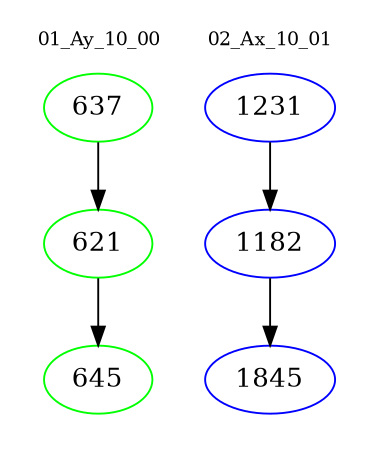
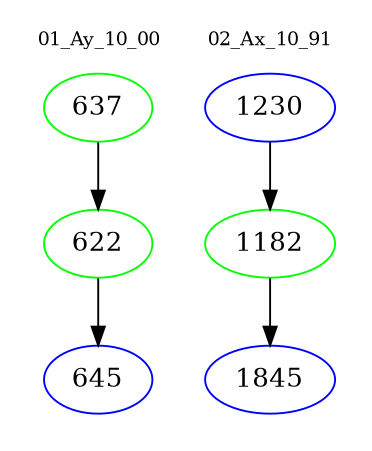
cluster "02_Ax_10_01": label "02_Ax_10_01" -> "02_Ax_10_91"
node "1231": label "1231" -> "1230"
node "621": label "621" -> "622"
node "1182": color blue -> green
node "645": color green -> blue
